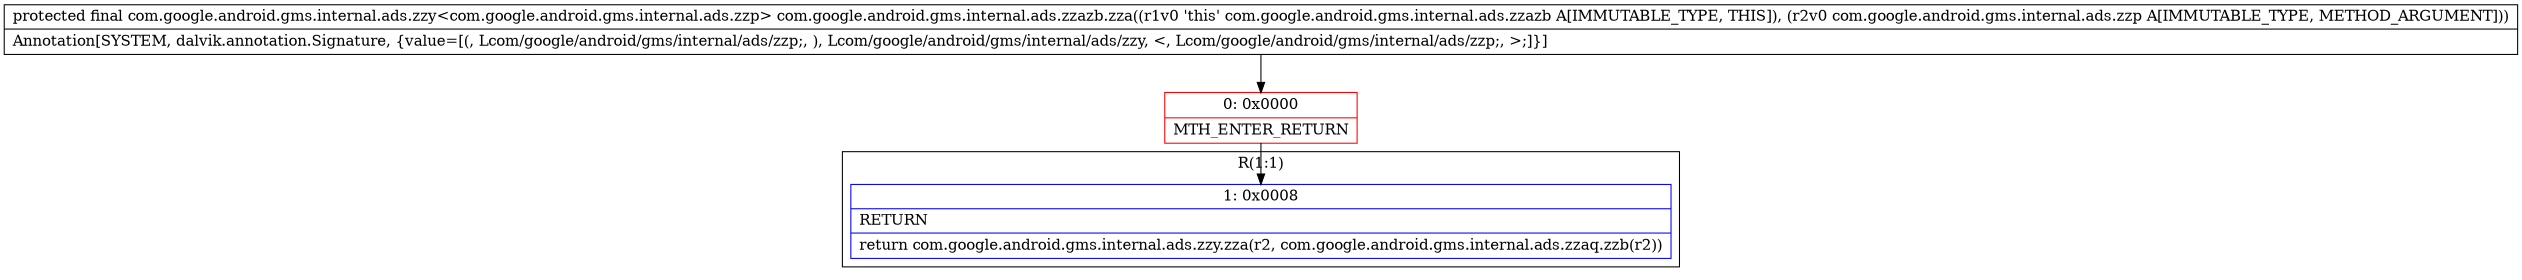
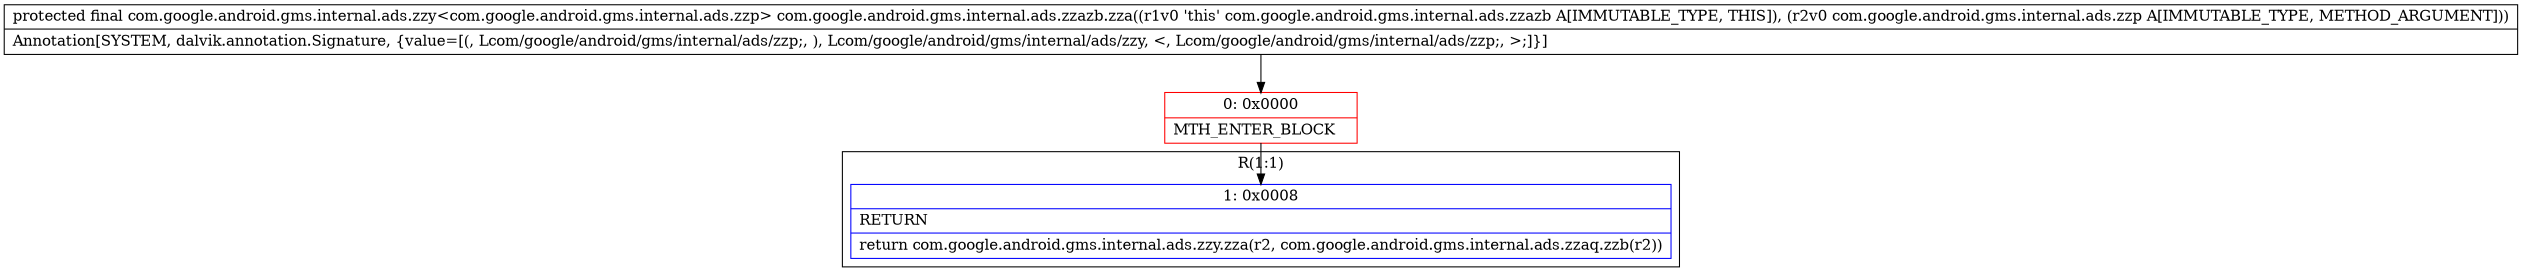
node "0: 0x0000": text "MTH_ENTER_RETURN" -> "MTH_ENTER_BLOCK"
